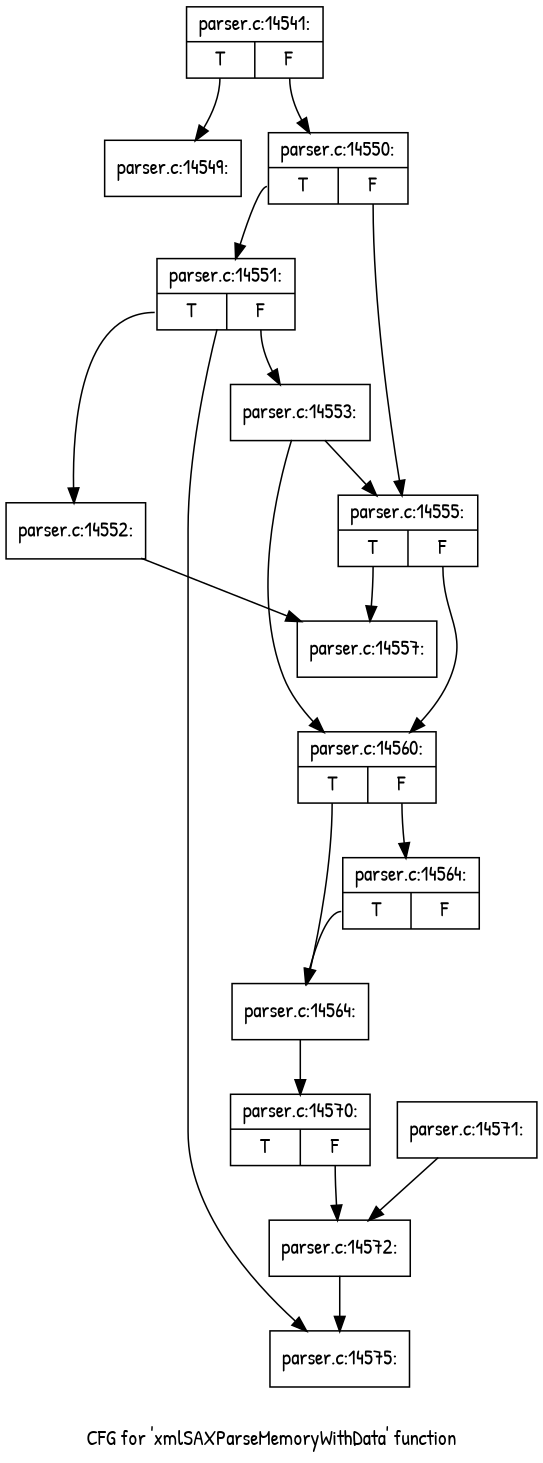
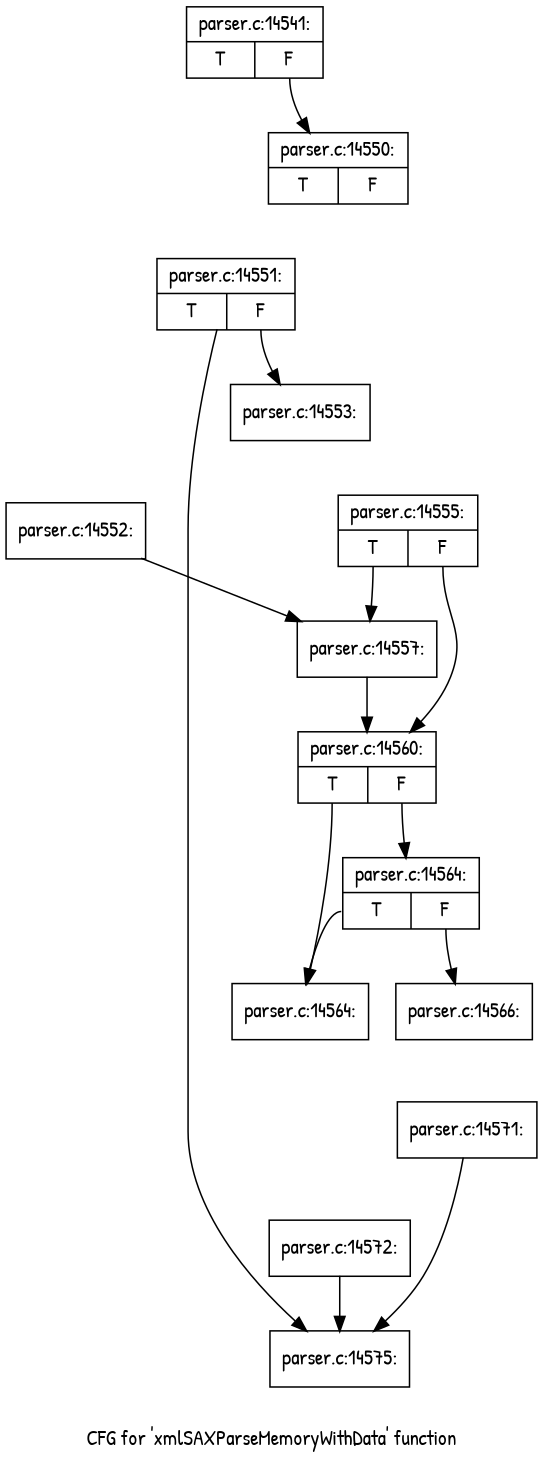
node "parser.c:14549:": removed
edge "parser.c:14550:" -> "parser.c:14551:": removed
edge "parser.c:14550:" -> "parser.c:14555:": removed
edge "parser.c:14551:" -> "parser.c:14552:": removed
edge "parser.c:14553:" -> "parser.c:14555:": removed
edge "parser.c:14553:" -> "parser.c:14560:": now "parser.c:14557:" -> "parser.c:14560:"
node "parser.c:14566:": added
node "parser.c:14570:": removed
edge "parser.c:14571:" -> "parser.c:14572:": now "parser.c:14571:" -> "parser.c:14575:"
